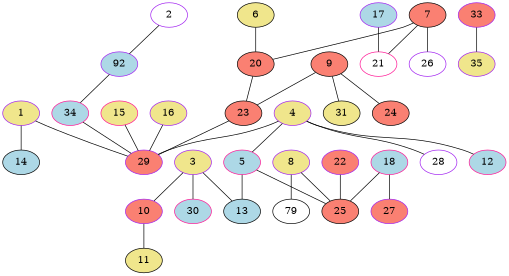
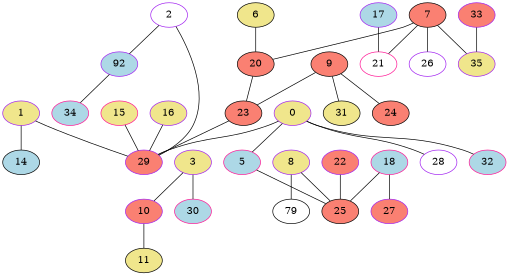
edge "7" -- "35": added
node "4": label "4" -> "0"
edge "34" -- "29": now "2" -- "29"
node "12": label "12" -> "32"
node "13": removed
